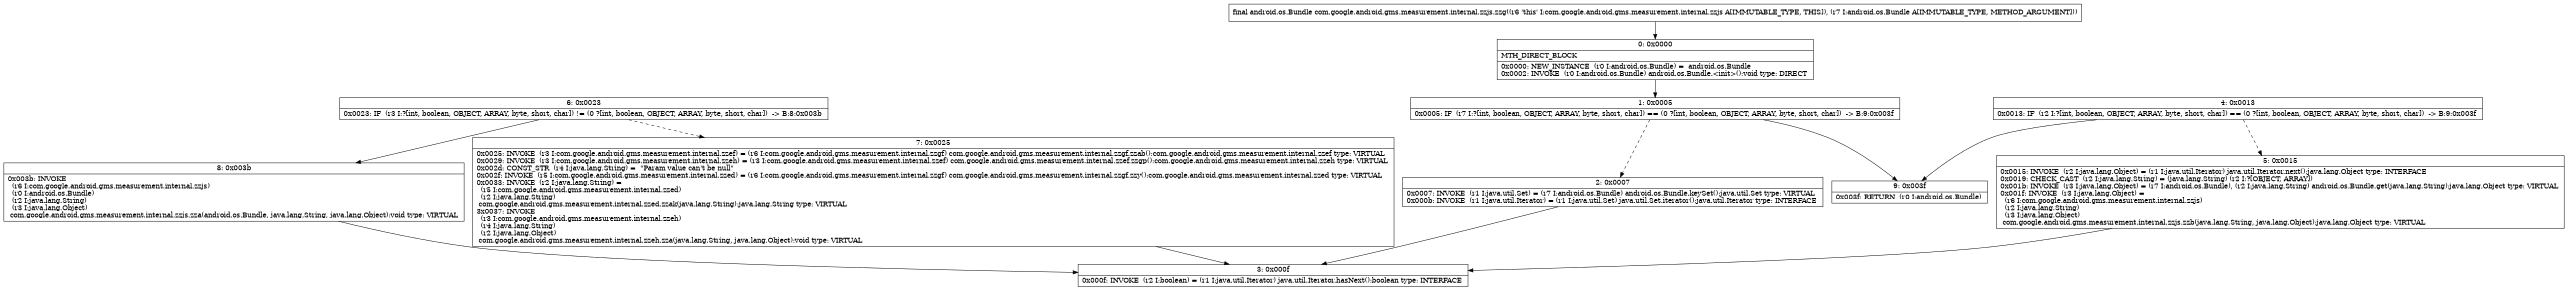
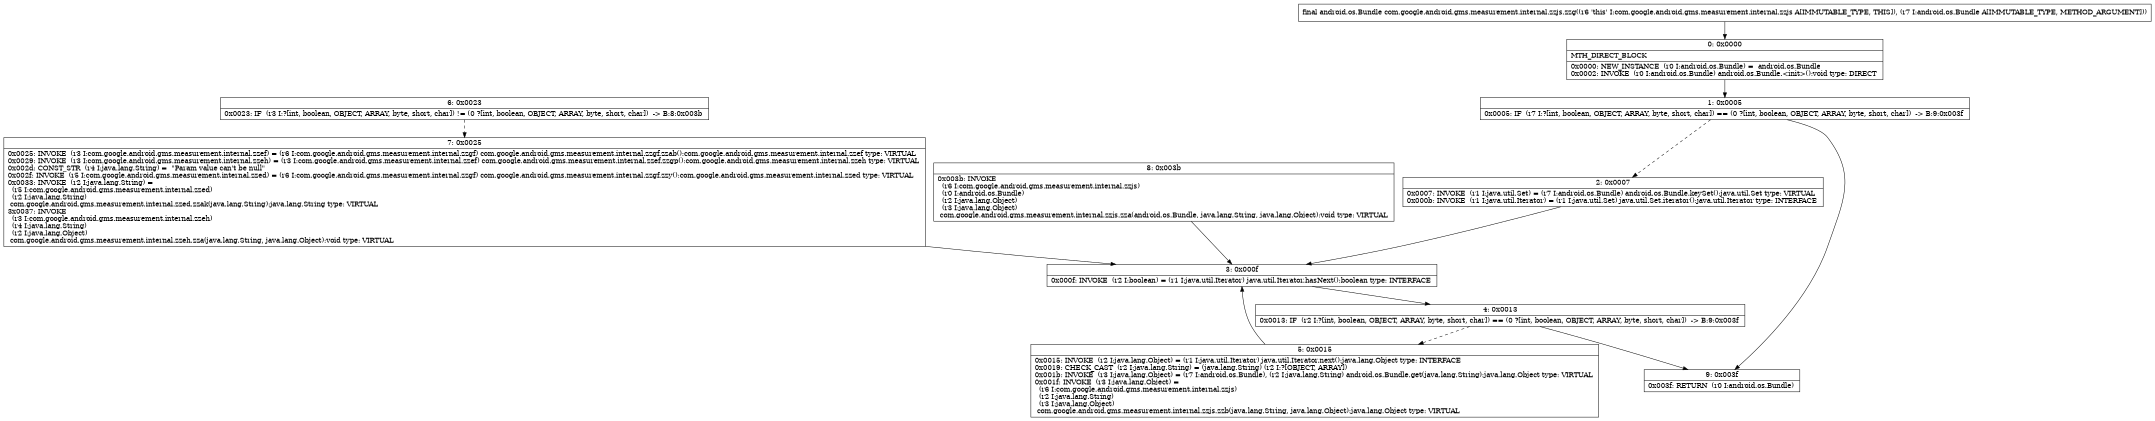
edge "6: 0x0023" -> "8: 0x003b": removed
node "8: 0x003b": text "(r2 I:java.lang.String)" -> "(r2 I:java.lang.Object)"
edge "3: 0x000f" -> "4: 0x0013": added
